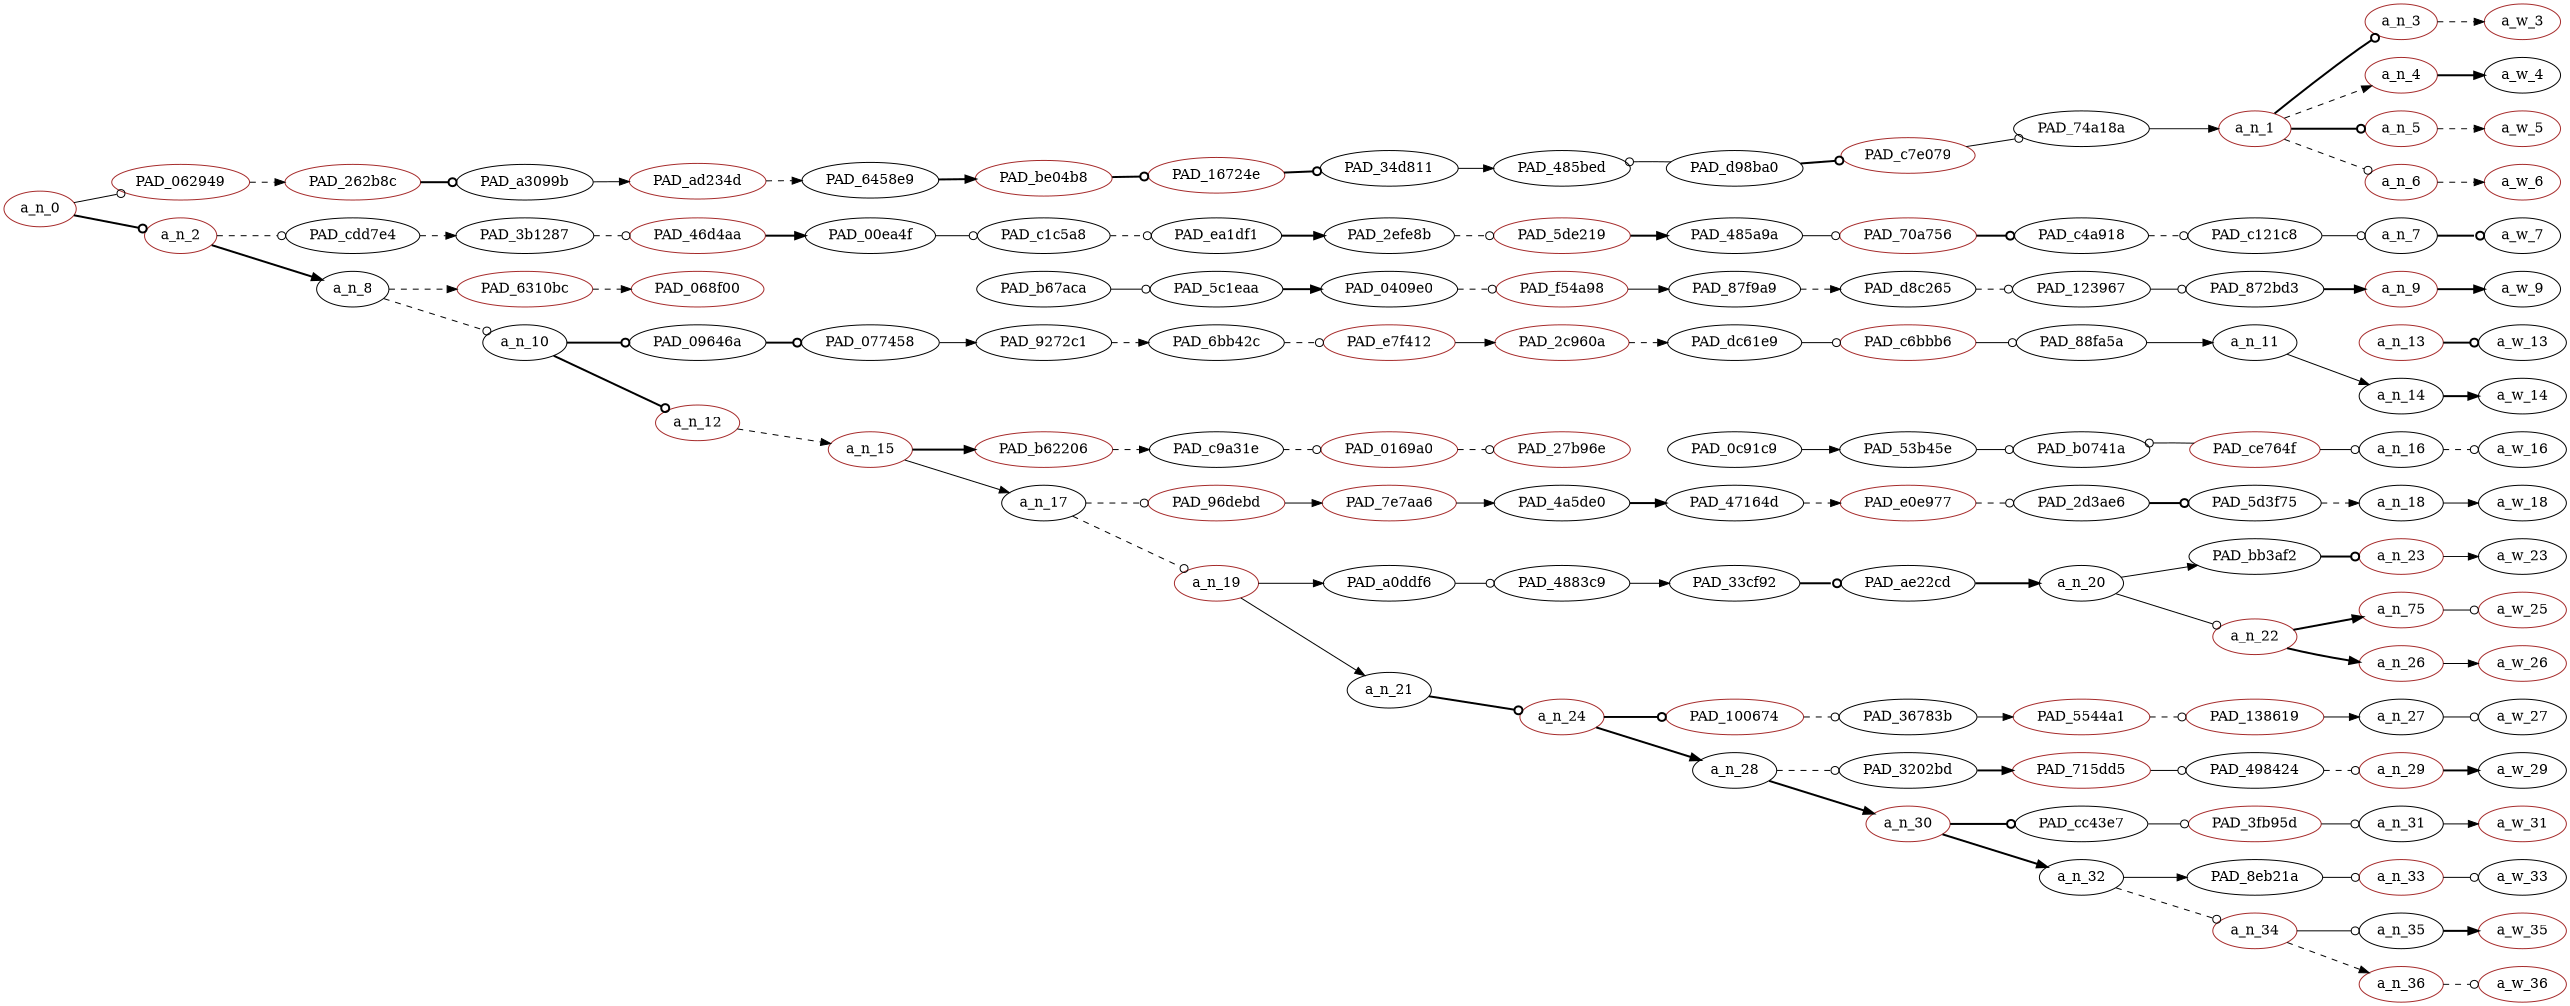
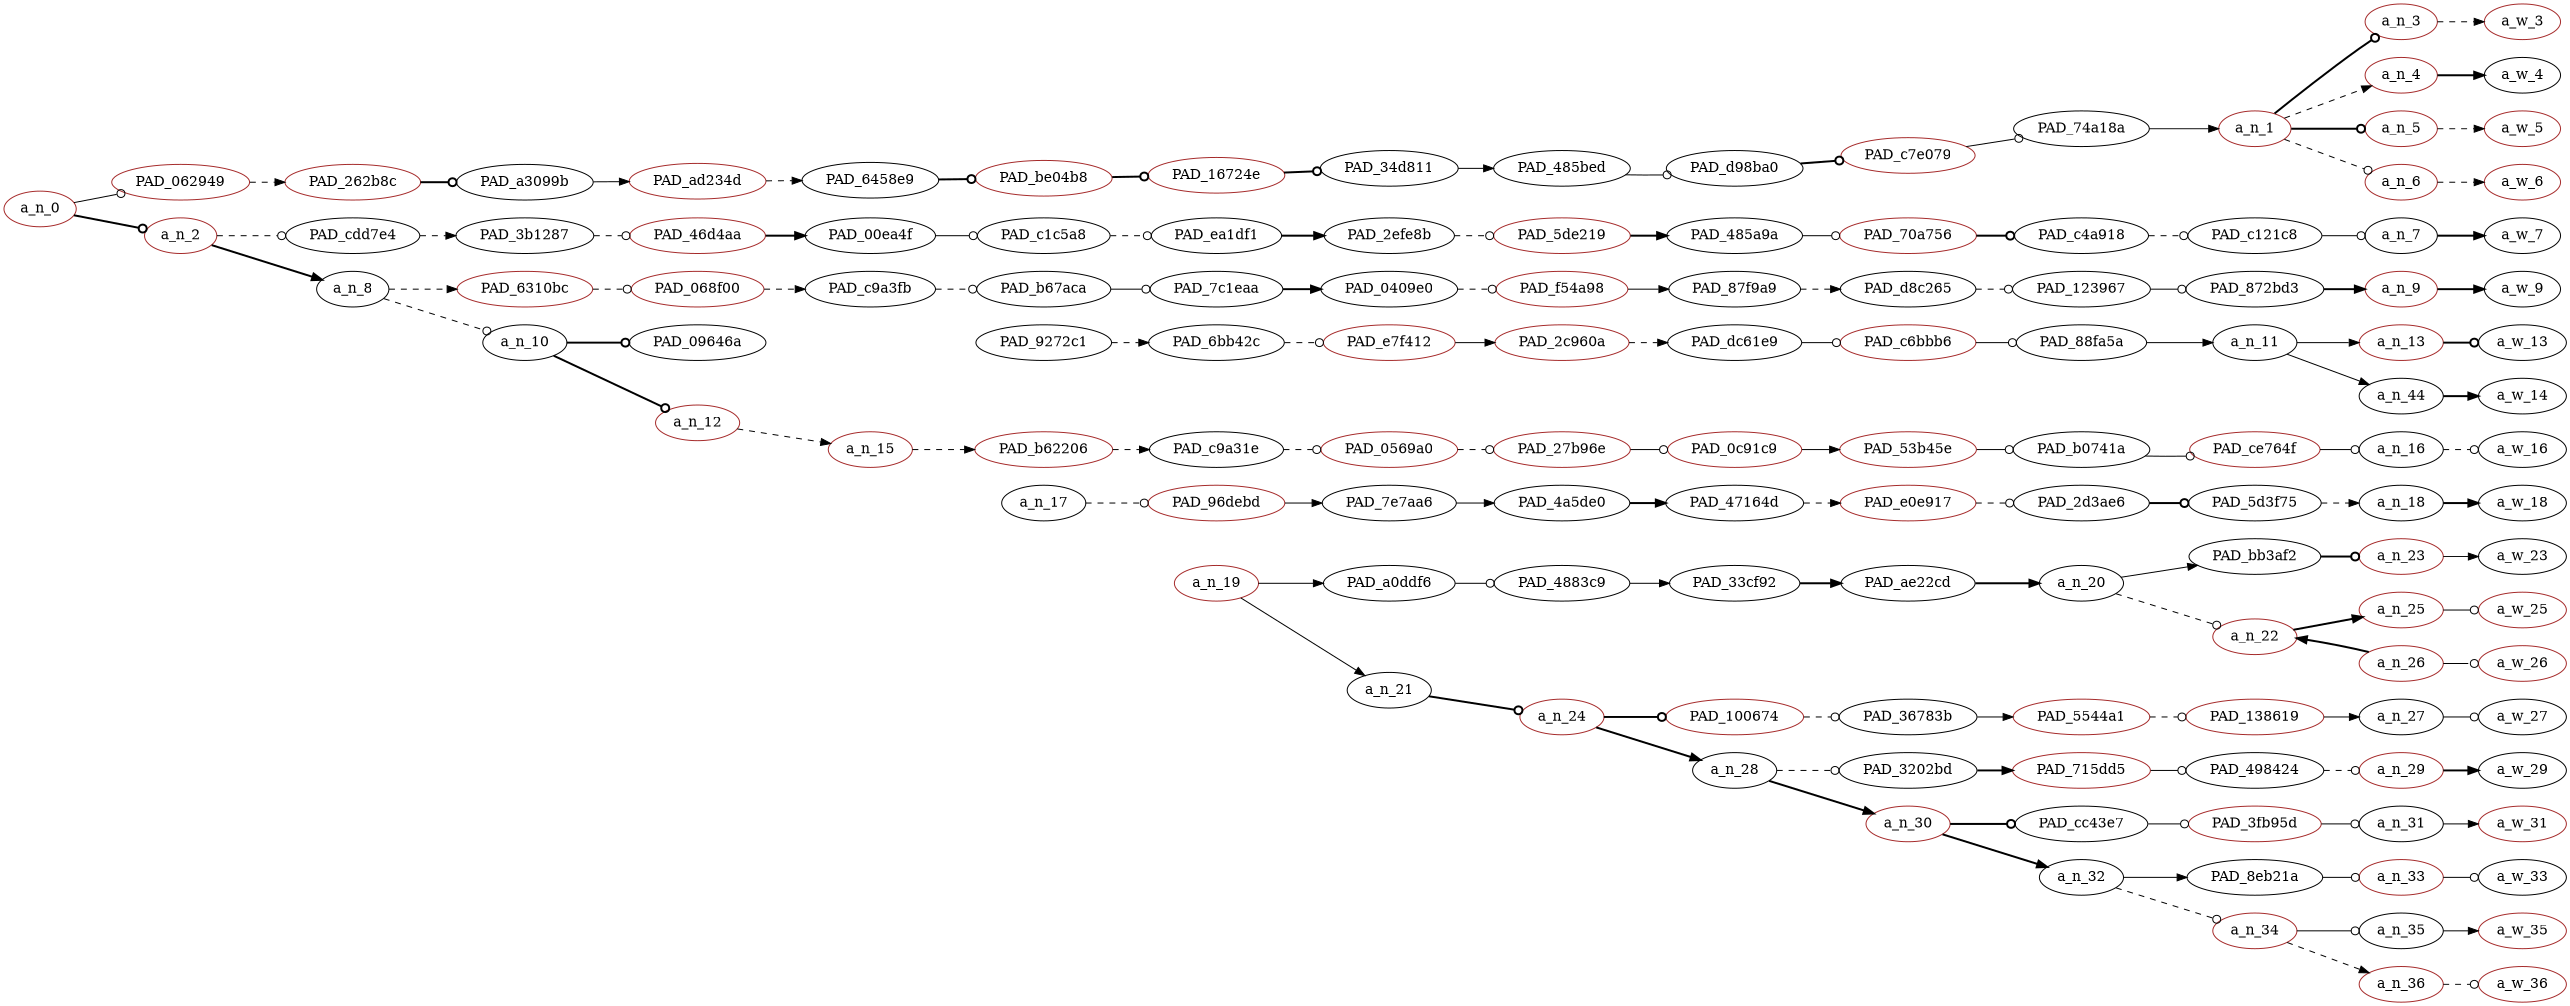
edge "PAD_d98ba0" -> "PAD_485bed": reversed
edge "PAD_6458e9" -> "PAD_be04b8": arrowhead normal -> odot
edge "a_n_7" -> "a_w_7": arrowhead odot -> normal
edge "PAD_6310bc" -> "PAD_068f00": arrowhead normal -> odot
node "PAD_c9a3fb": added
node "PAD_5c1eaa": label "PAD_5c1eaa" -> "PAD_7c1eaa"
node "PAD_077458": removed
edge "a_n_11" -> "a_n_13": added
node "a_n_14": label "a_n_14" -> "a_n_44"
edge "PAD_ce764f" -> "PAD_b0741a": reversed
edge "a_n_15" -> "PAD_b62206": style bold -> dashed
node "PAD_0169a0": label "PAD_0169a0" -> "PAD_0569a0"
edge "PAD_27b96e" -> "PAD_0c91c9": added
node "PAD_0c91c9": color black -> brown
node "PAD_53b45e": color black -> brown
edge "a_n_15" -> "a_n_17": removed
node "PAD_7e7aa6": color brown -> black
node "PAD_e0e977": label "PAD_e0e977" -> "PAD_e0e917"
edge "a_n_18" -> "a_w_18": style solid -> bold
edge "a_n_17" -> "a_n_19": removed
edge "PAD_33cf92" -> "PAD_ae22cd": arrowhead odot -> normal
edge "a_n_20" -> "a_n_22": style solid -> dashed
node "a_n_75": label "a_n_75" -> "a_n_25"
edge "a_n_22" -> "a_n_26": reversed
edge "a_n_26" -> "a_w_26": arrowhead normal -> odot
edge "a_n_35" -> "a_w_35": style bold -> solid
